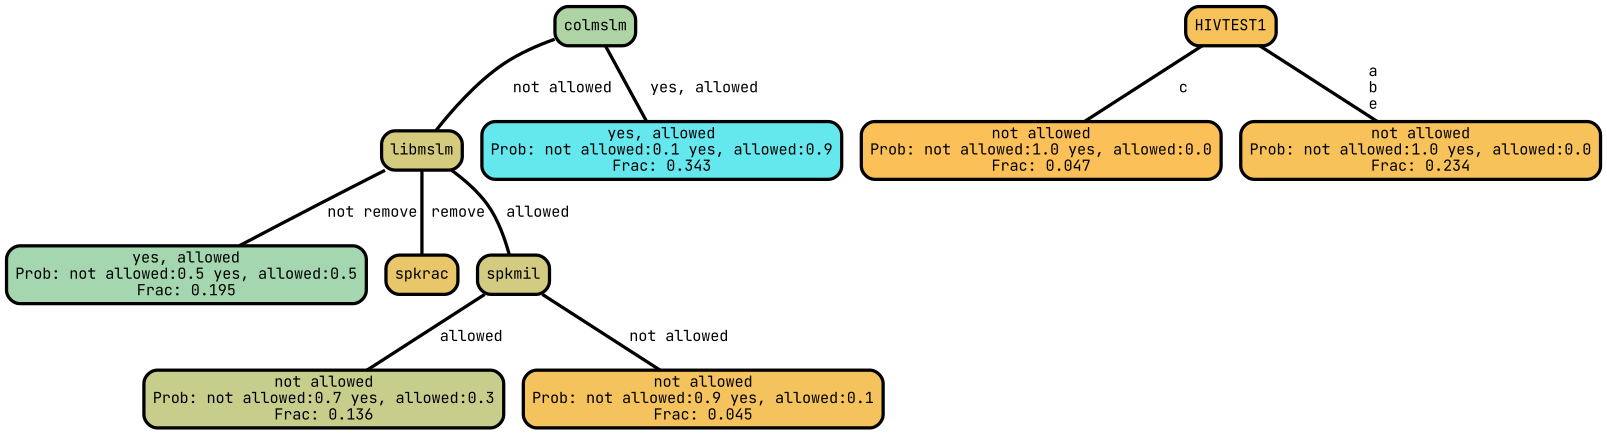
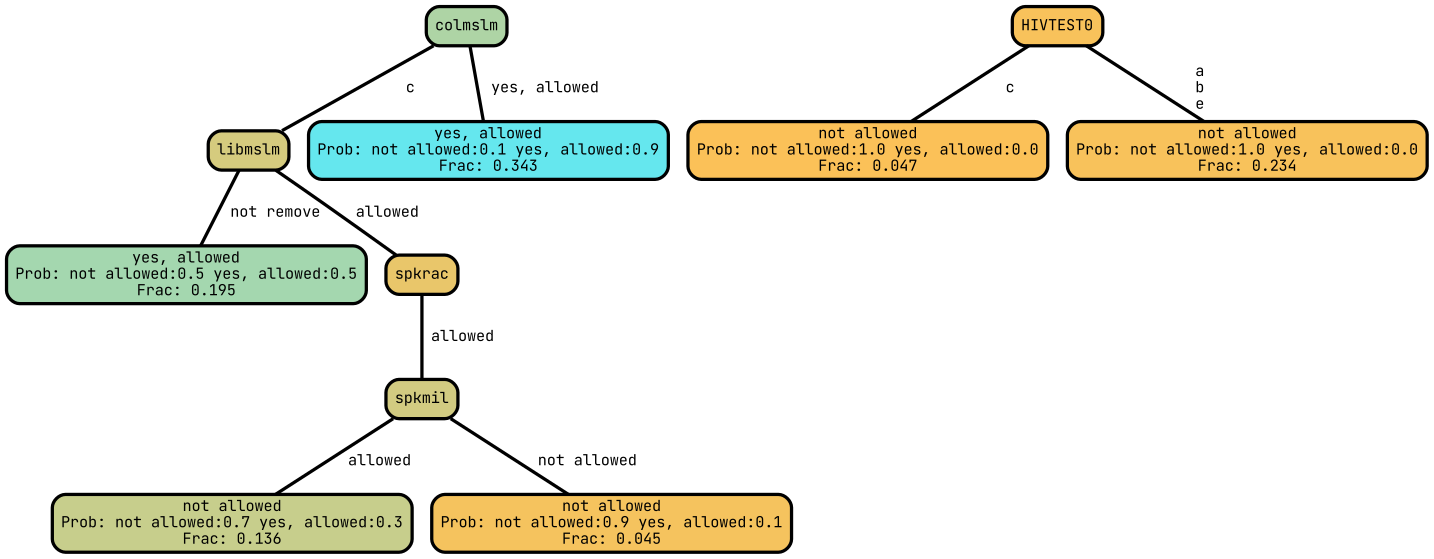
node "HIVTEST1": label "HIVTEST1" -> "HIVTEST0"
edge "colmslm" -- "libmslm": label " not allowed" -> " c"
edge "libmslm" -- "spkmil": now "spkrac" -- "spkmil"
edge "libmslm" -- "spkrac": label " remove" -> " allowed"
